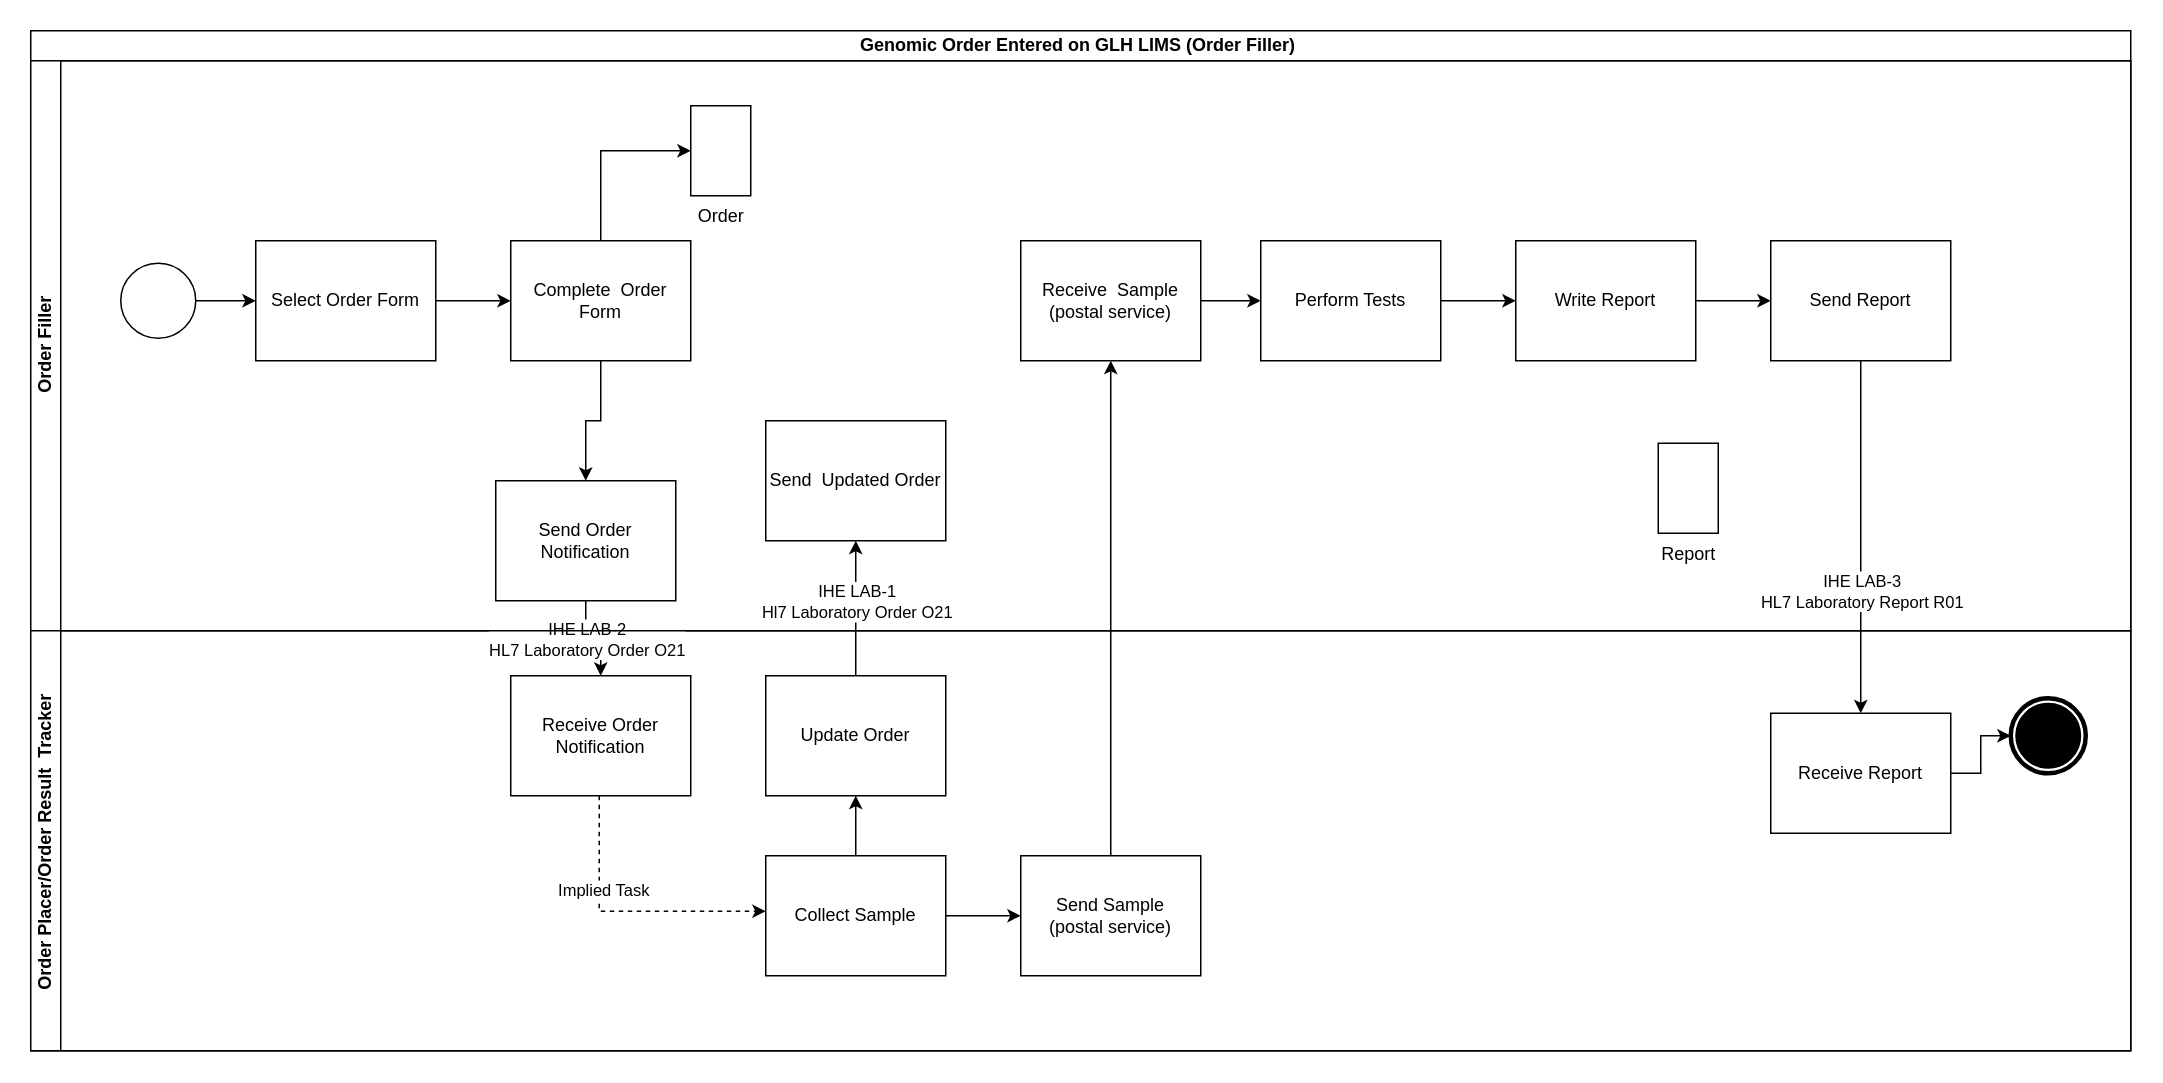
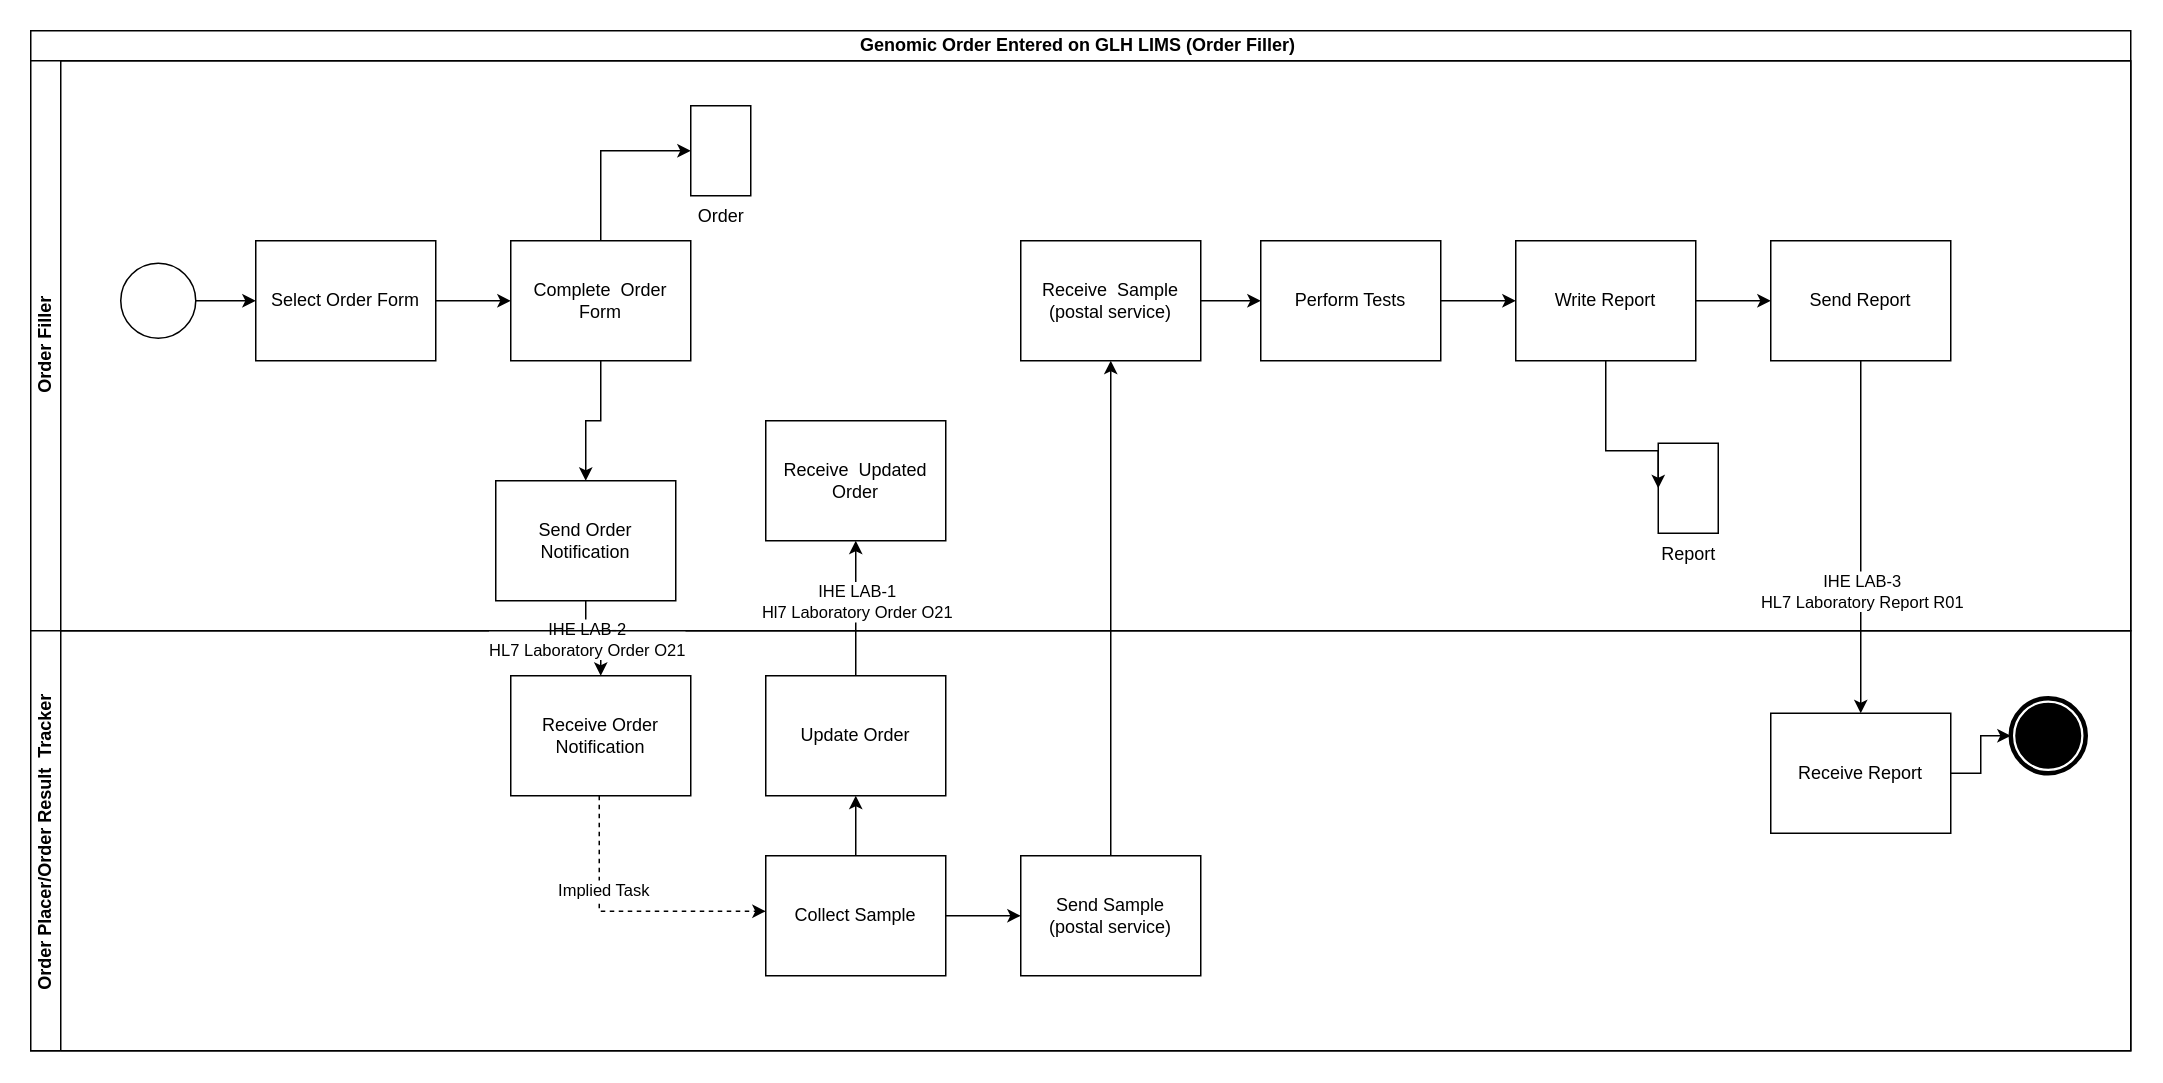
edge "Write Report" -> "Report": added
node "Send Updated Order": label "Send Updated Order" -> "Receive Updated Order"
